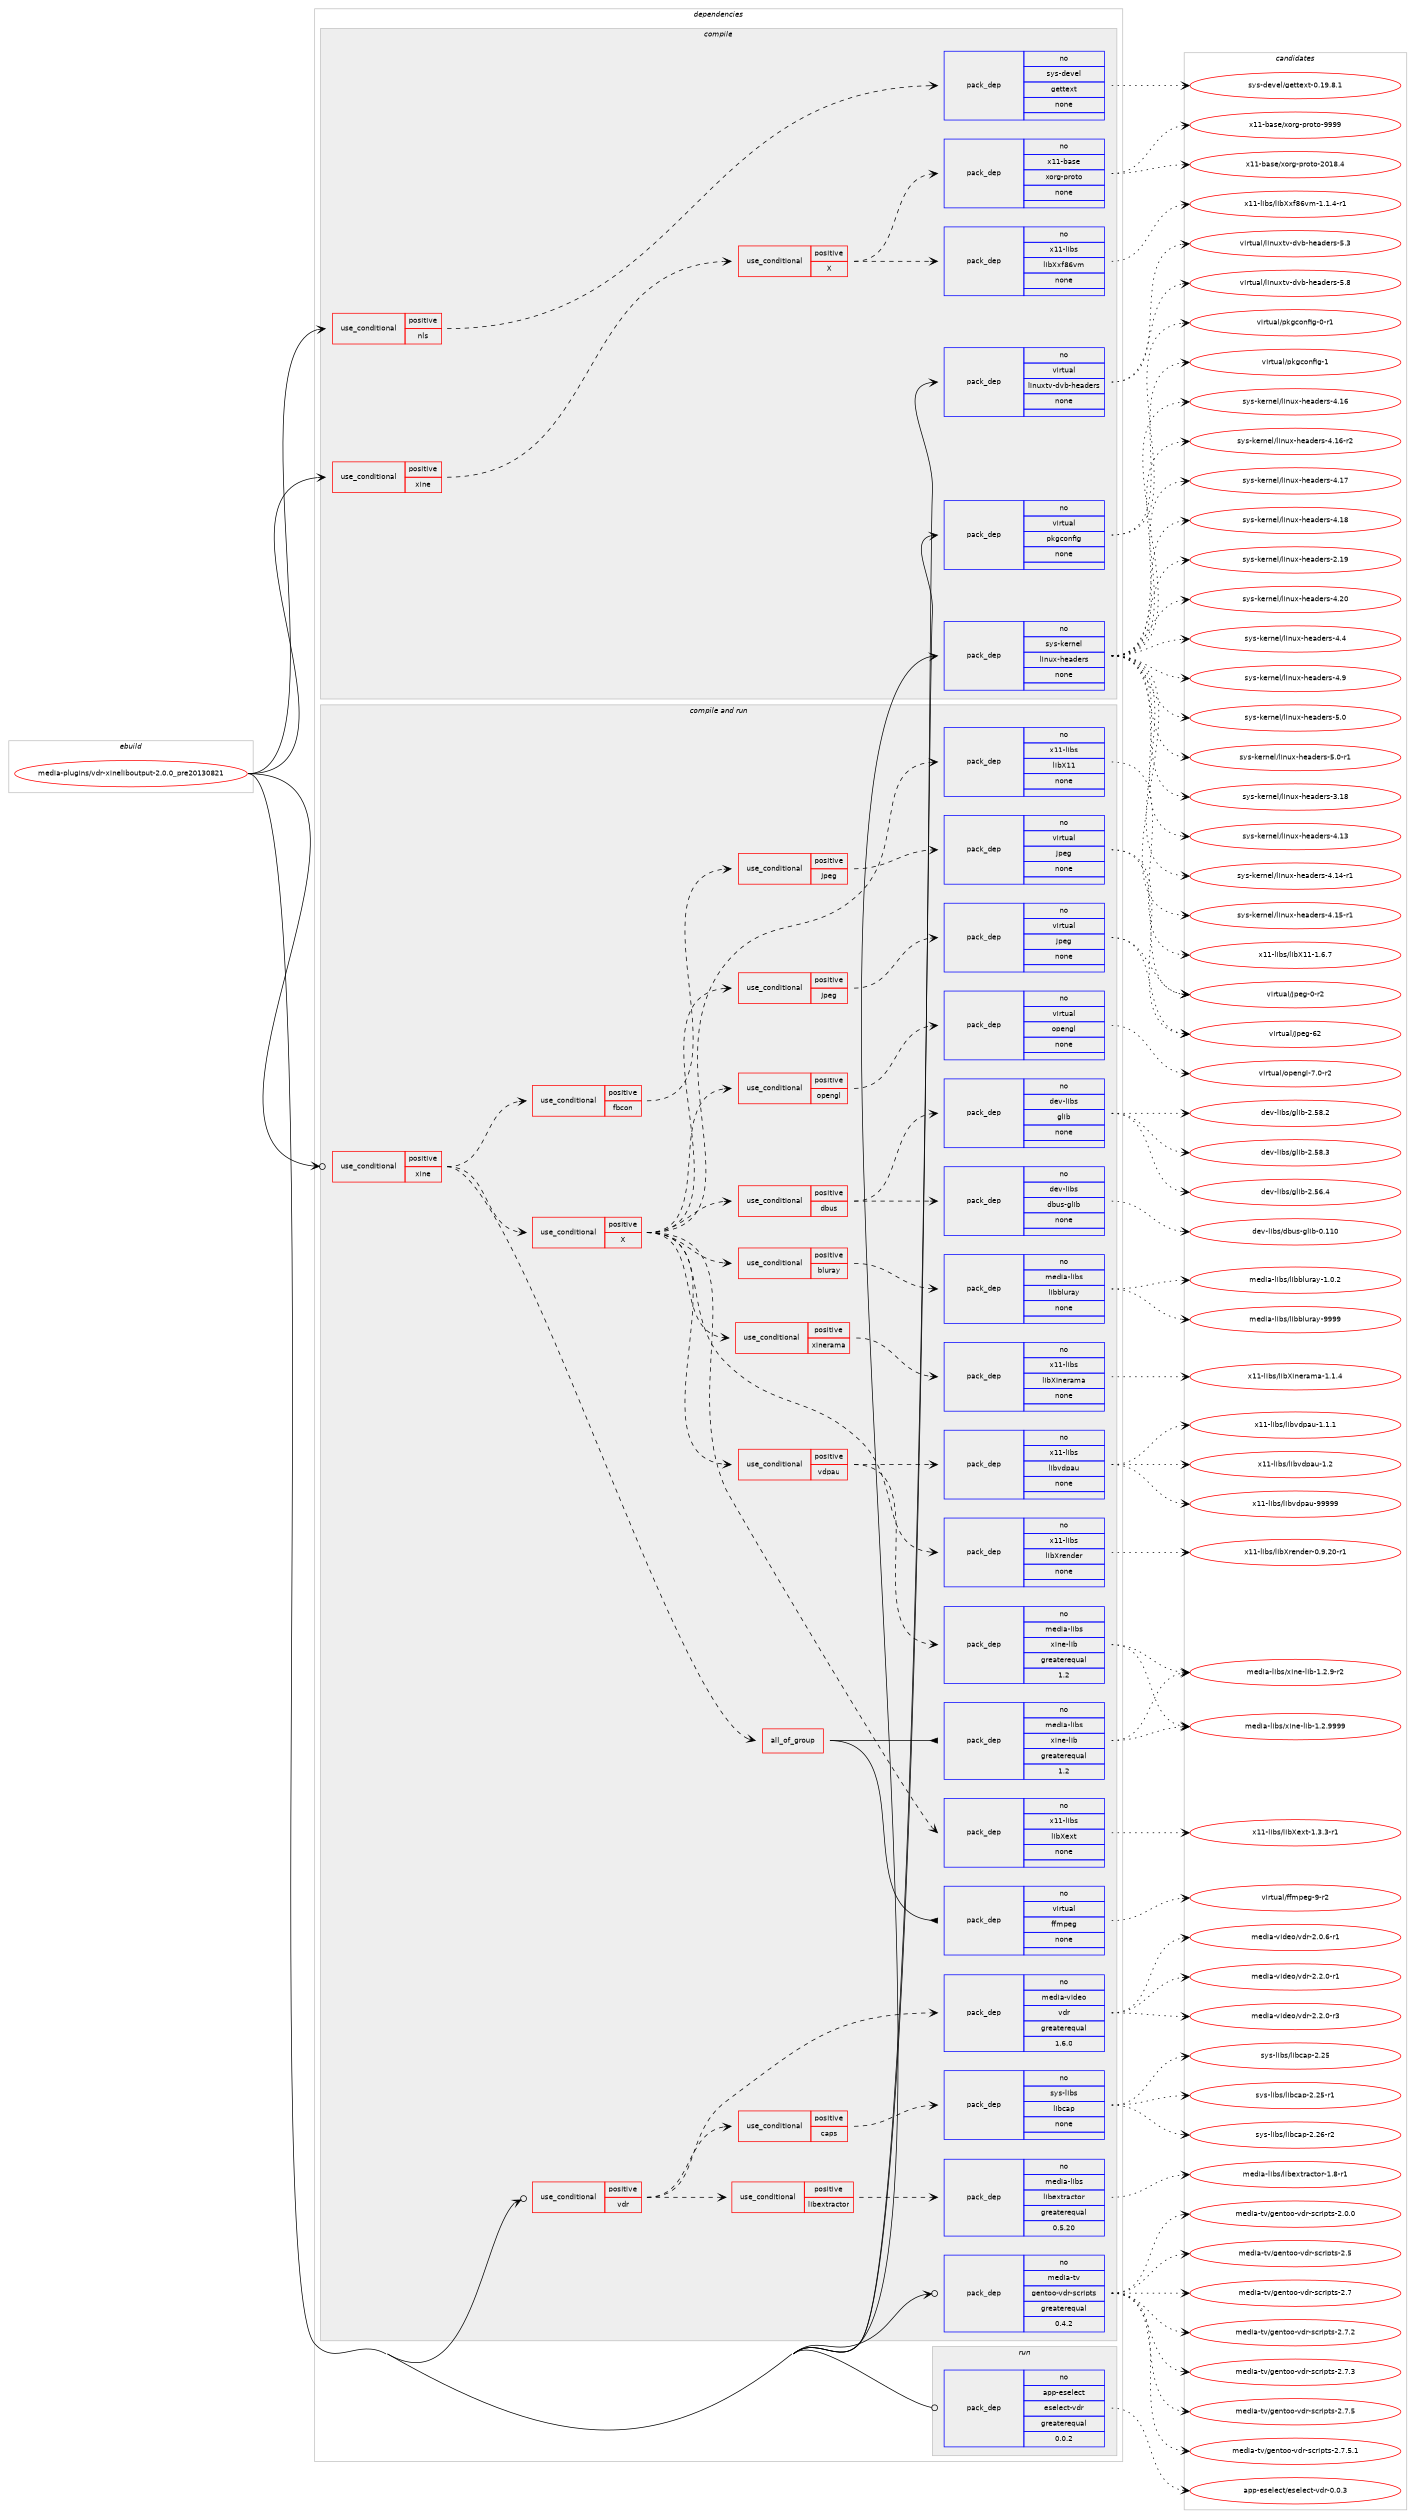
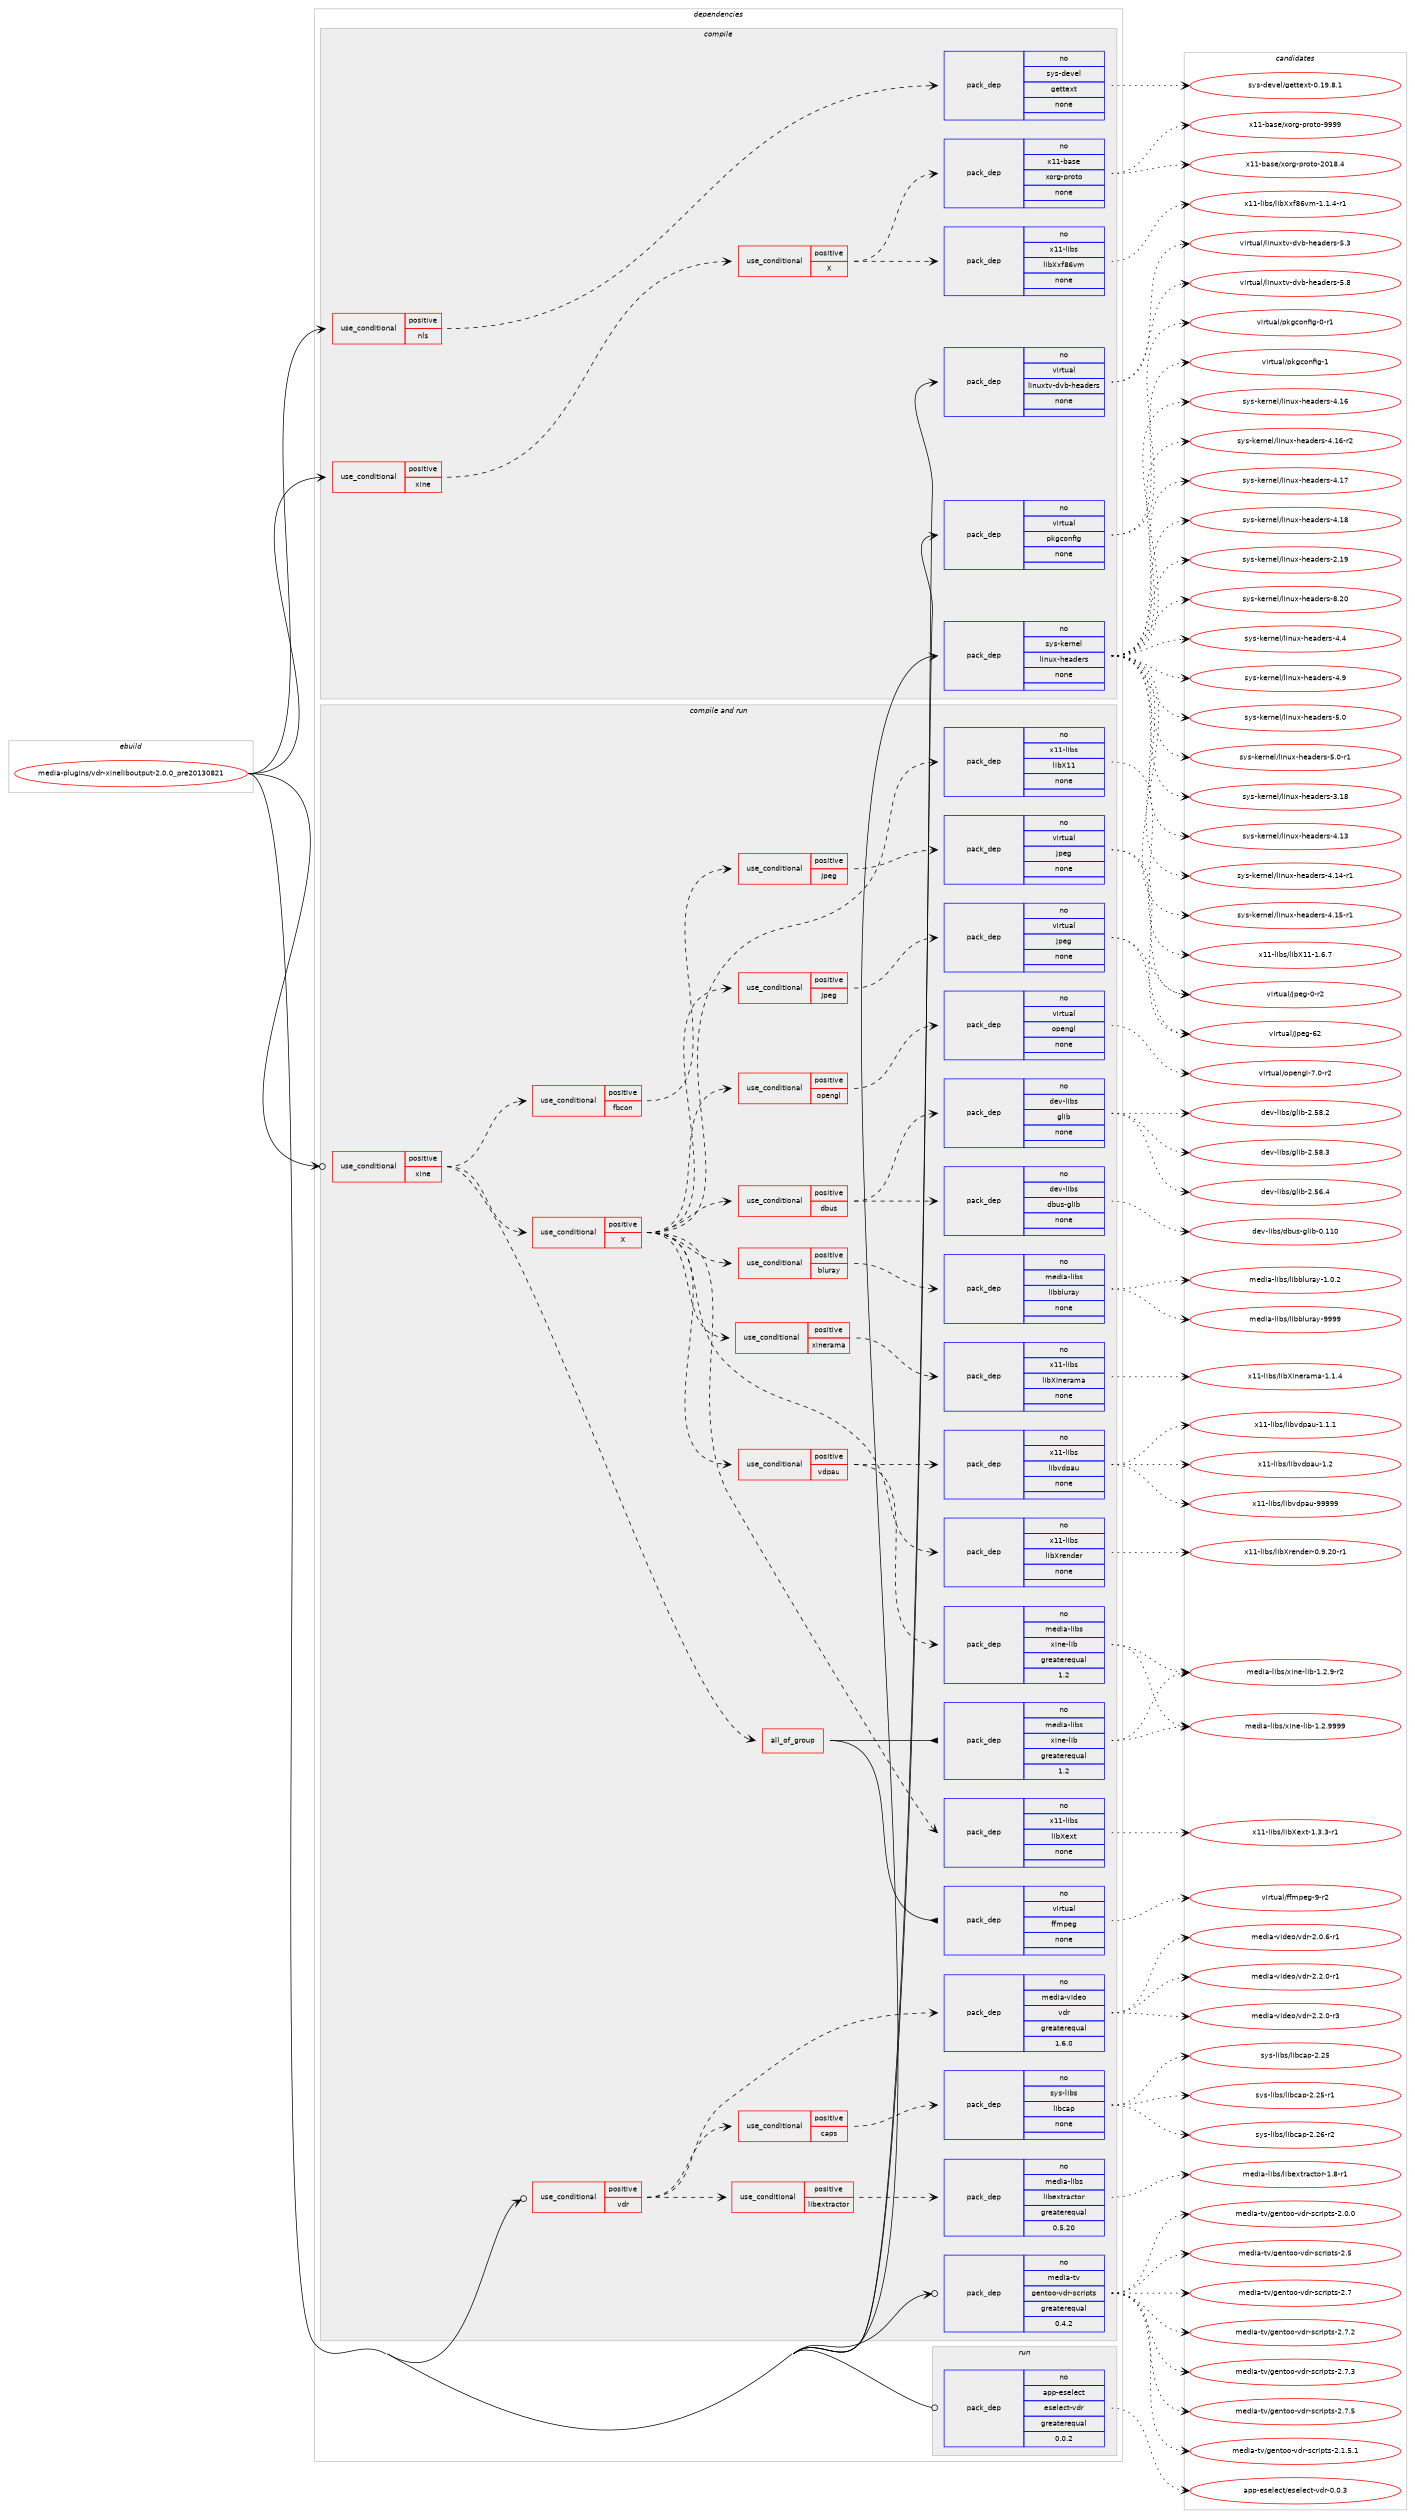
node "sys-kernel/linux-headers-4.20": label "sys-kernel/linux-headers-4.20" -> "sys-kernel/linux-headers-8.20"
node "media-tv/gentoo-vdr-scripts-2.7.5.1": label "media-tv/gentoo-vdr-scripts-2.7.5.1" -> "media-tv/gentoo-vdr-scripts-2.1.5.1"
